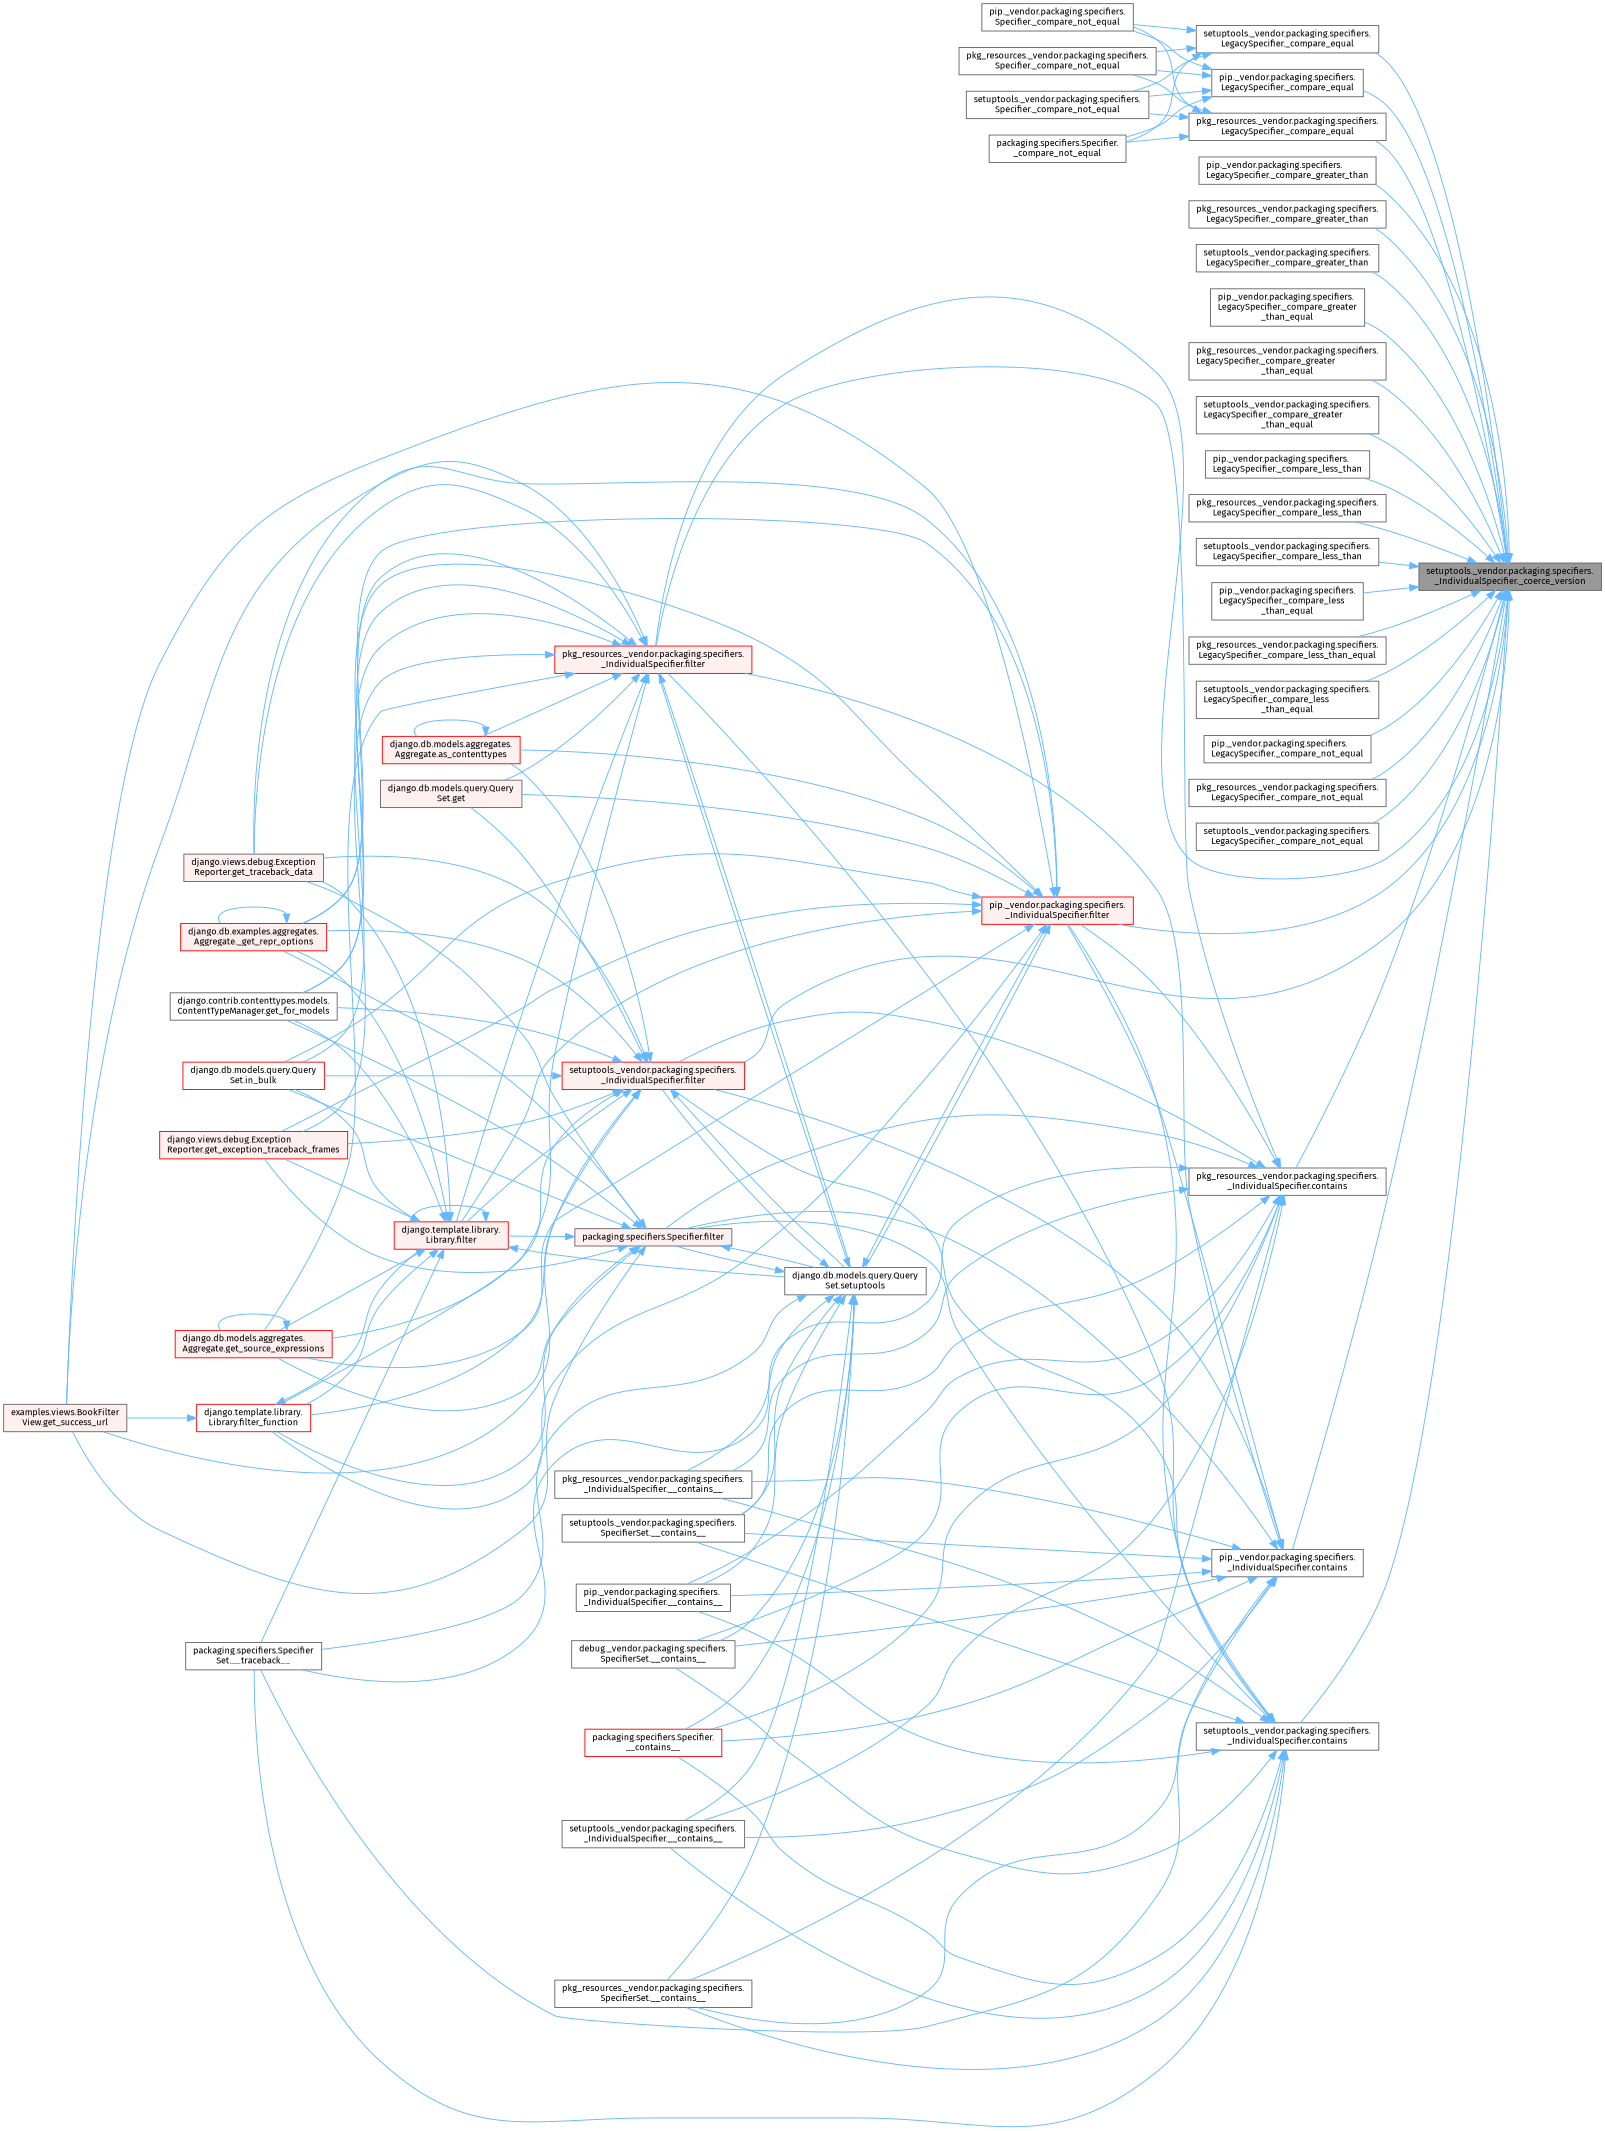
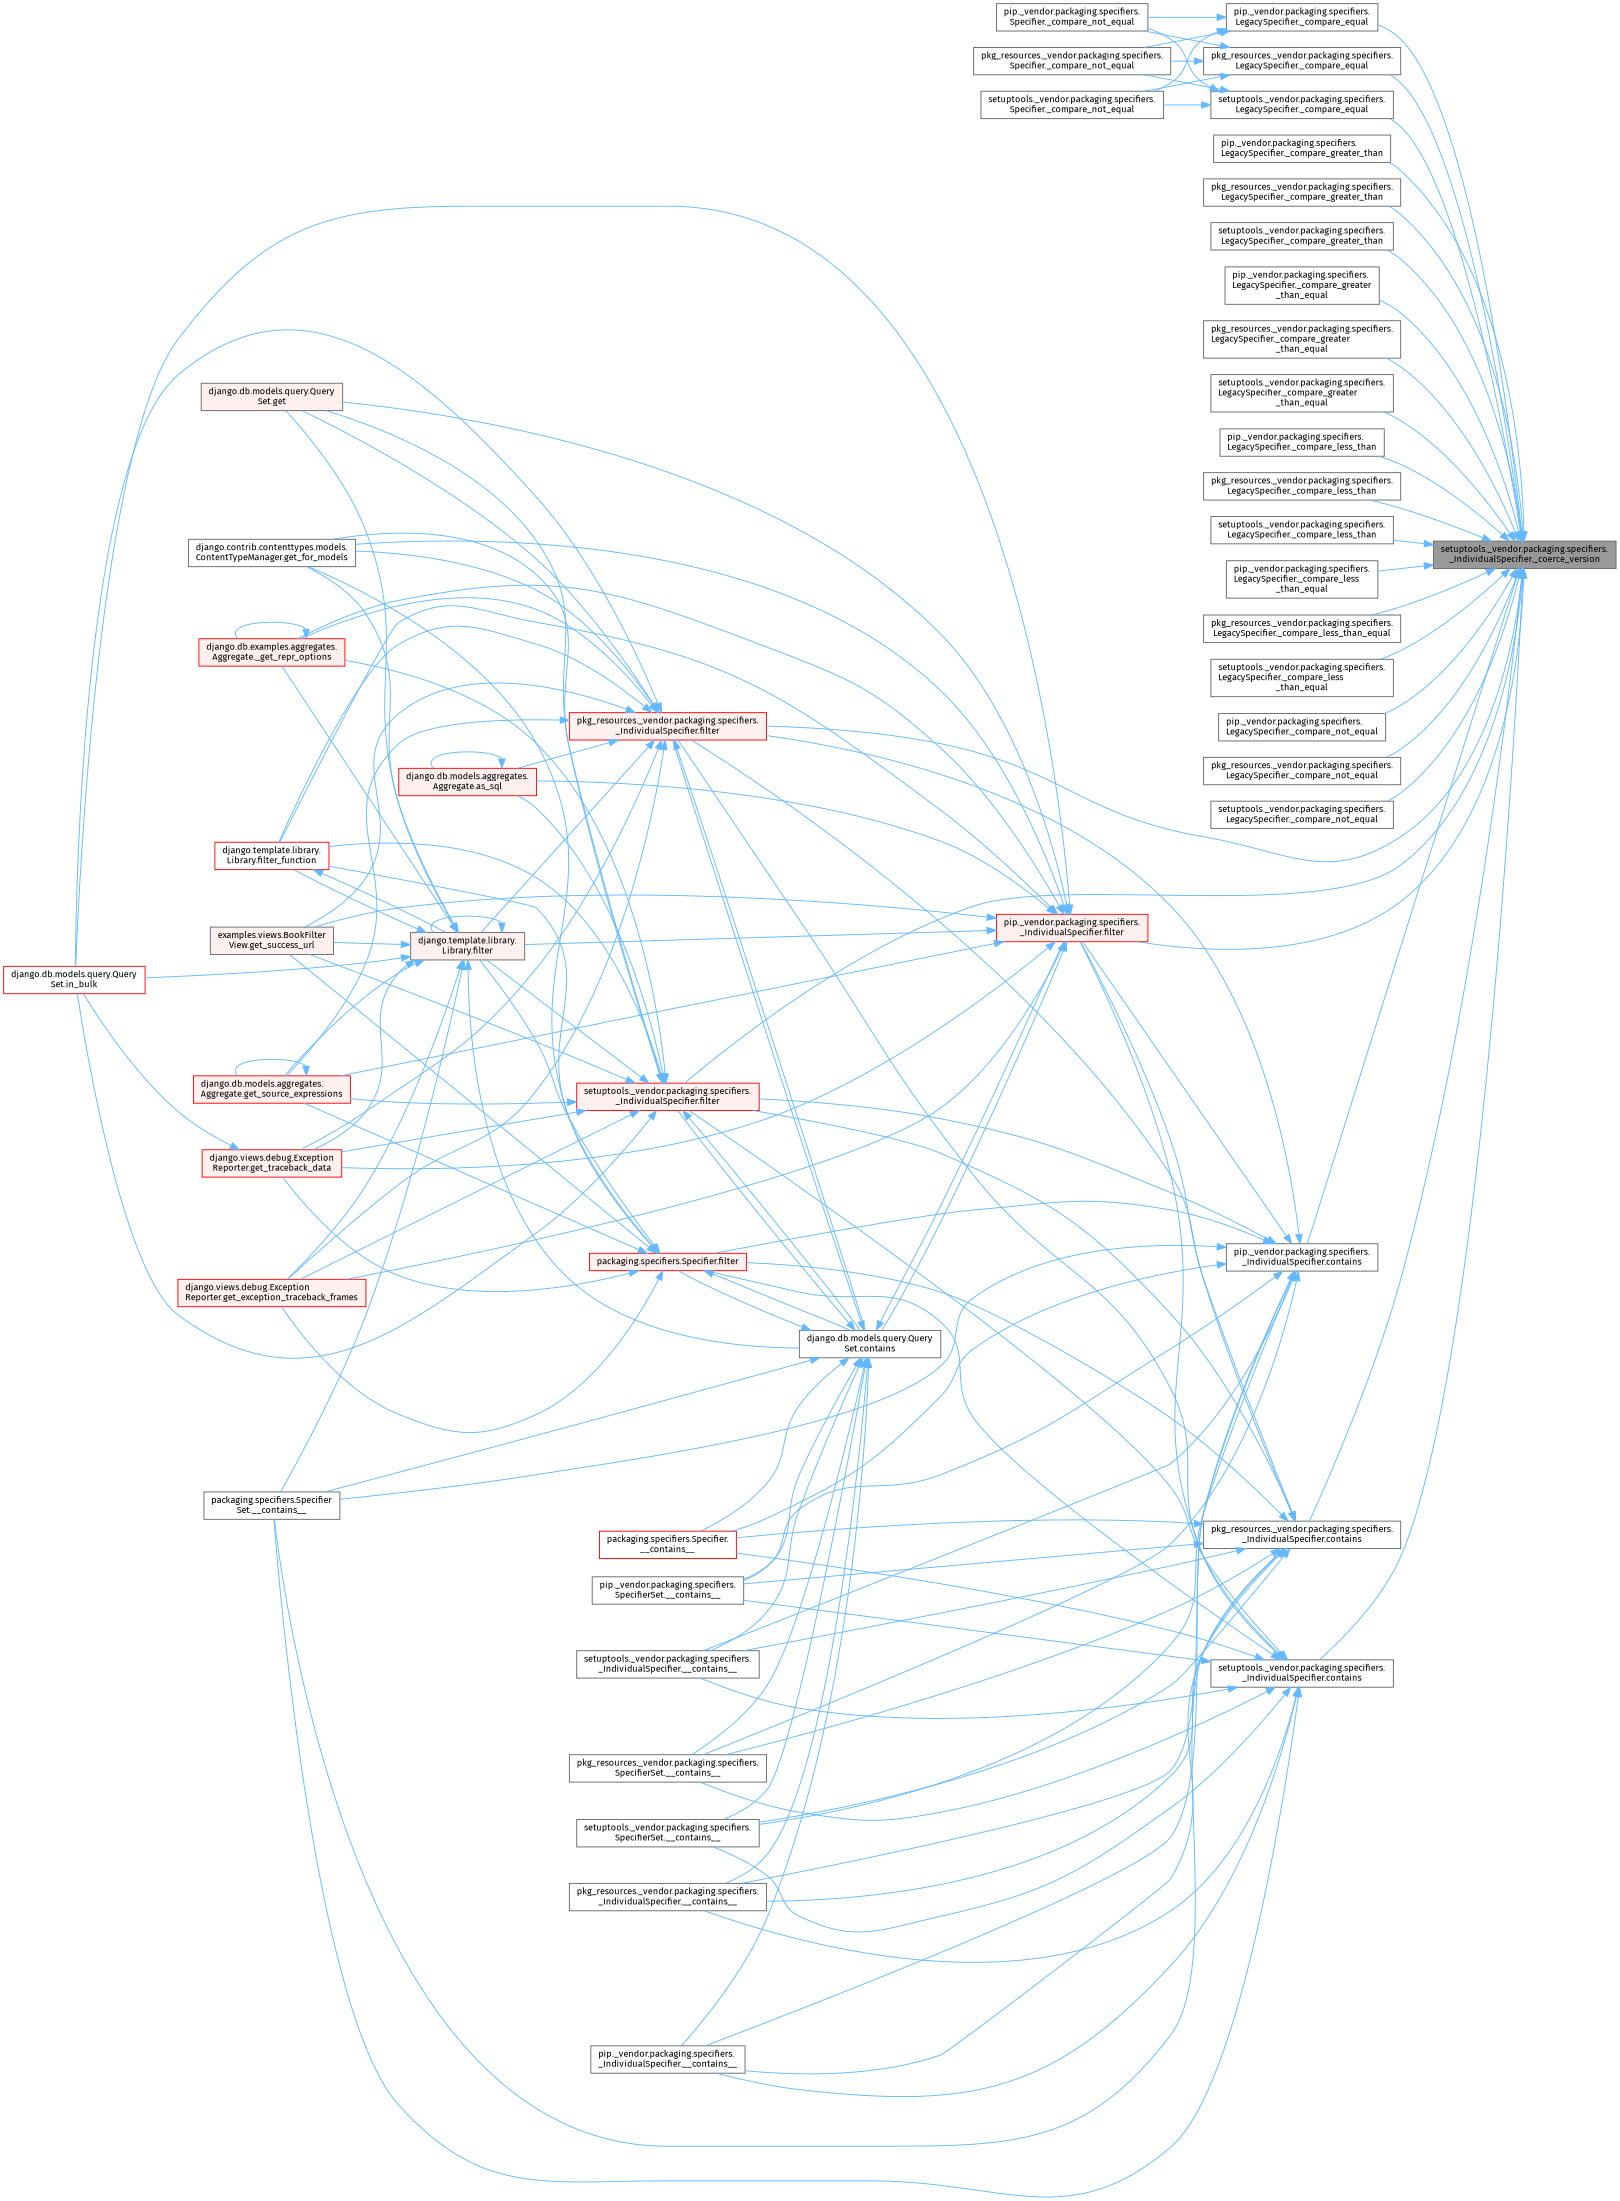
node "packaging.specifiers.Specifier. _compare_not_equal": removed
edge "django.db.models.query.Query Set.get" -> "django.template.library. Library.filter": added
node "django.db.models.aggregates. Aggregate.as_contenttypes": label "django.db.models.aggregates. Aggregate.as_contenttypes" -> "django.db.models.aggregates. Aggregate.as_sql"
node "django.views.debug.Exception Reporter.get_traceback_data": color grey40 -> red
edge "django.db.examples.aggregates. Aggregate._get_repr_options" -> "packaging.specifiers.Specifier.filter": removed
edge "django.db.models.query.Query Set.in_bulk" -> "packaging.specifiers.Specifier.filter": now "django.db.models.query.Query Set.in_bulk" -> "django.views.debug.Exception Reporter.get_traceback_data"
node "django.template.library. Library.filter": color red -> grey40
node "packaging.specifiers.Specifier.filter": color grey40 -> red
node "django.db.models.query.Query Set.setuptools": label "django.db.models.query.Query Set.setuptools" -> "django.db.models.query.Query Set.contains"
edge "examples.views.BookFilter View.get_success_url" -> "django.template.library. Library.filter_function": now "examples.views.BookFilter View.get_success_url" -> "django.template.library. Library.filter"
node "debug._vendor.packaging.specifiers. SpecifierSet.__contains__": label "debug._vendor.packaging.specifiers. SpecifierSet.__contains__" -> "pip._vendor.packaging.specifiers. SpecifierSet.__contains__"
node "packaging.specifiers.Specifier Set.__traceback__": label "packaging.specifiers.Specifier Set.__traceback__" -> "packaging.specifiers.Specifier Set.__contains__"
